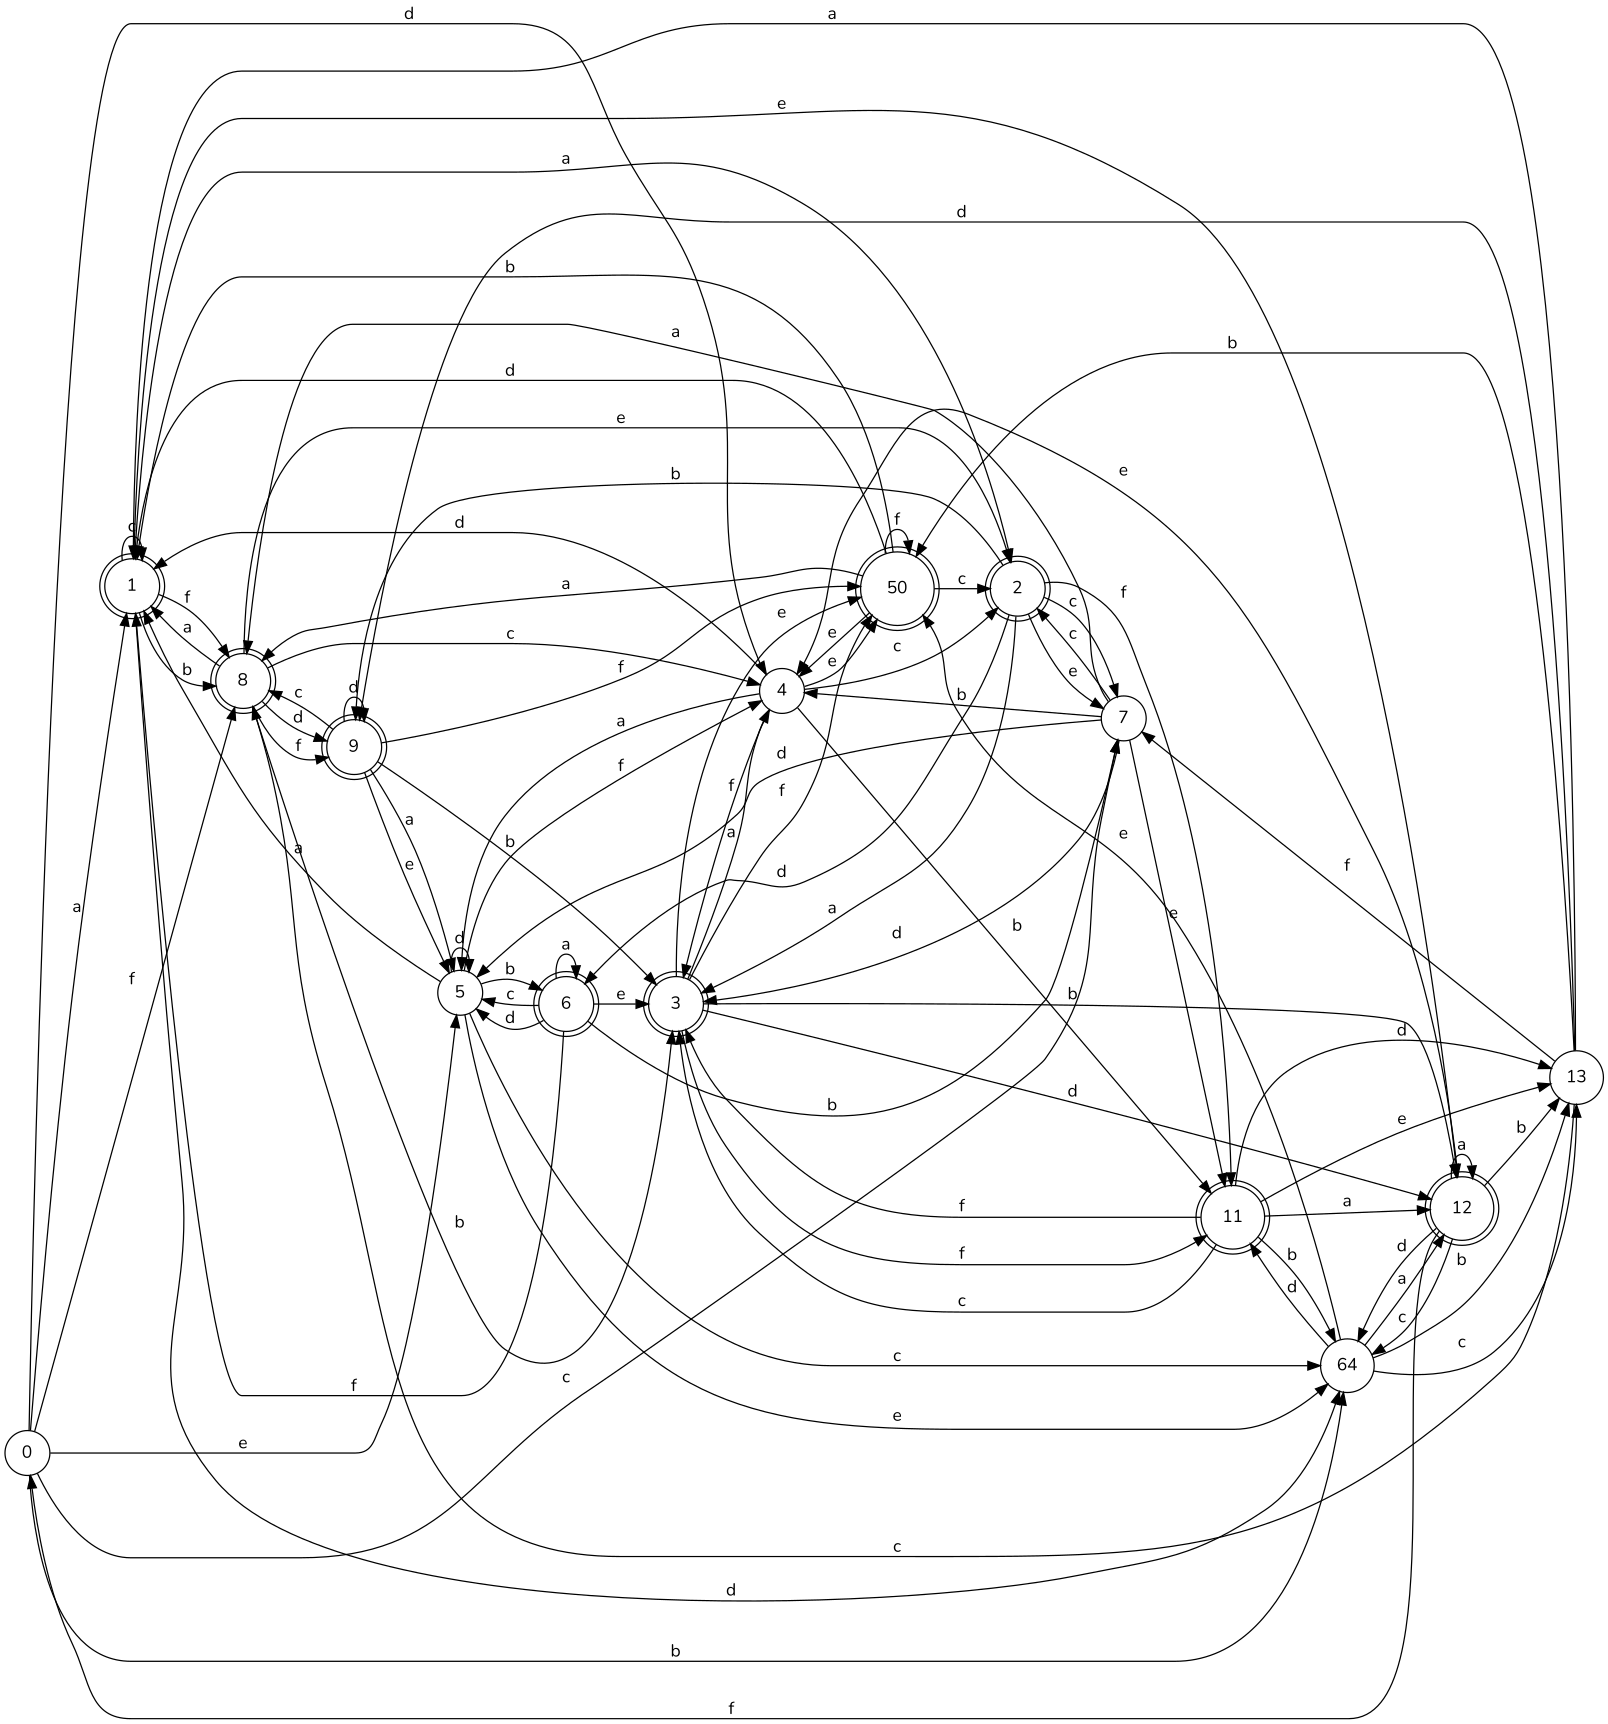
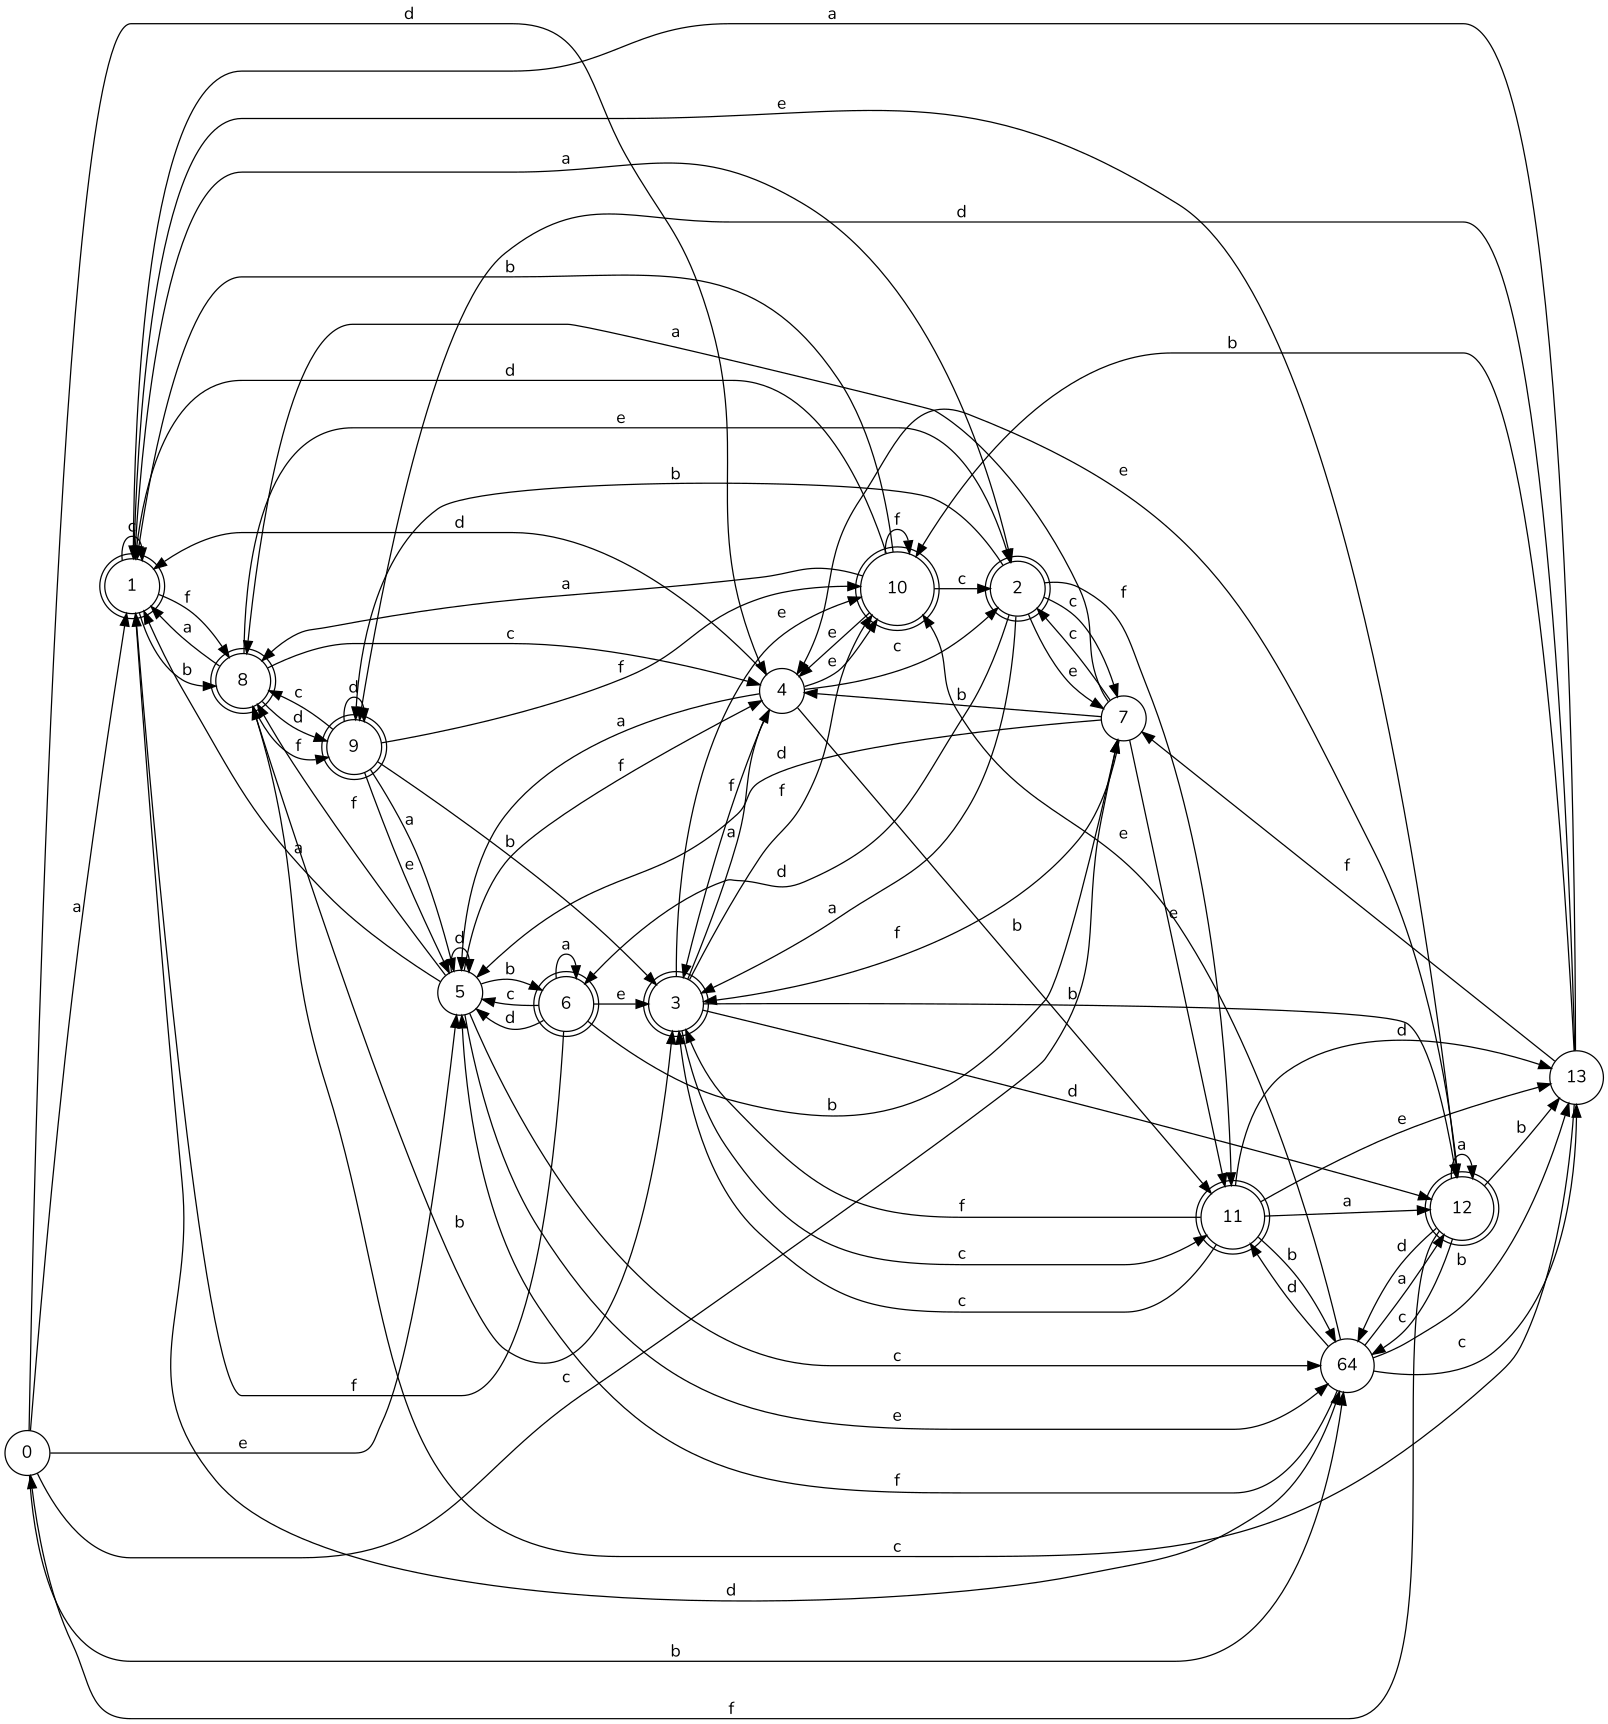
node "50": label "50" -> "10"
edge "7" -> "3": label "d" -> "f"
edge "0" -> "8": now "5" -> "8"
edge "3" -> "11": label "f" -> "c"
edge "64" -> "5": added, label "f"
